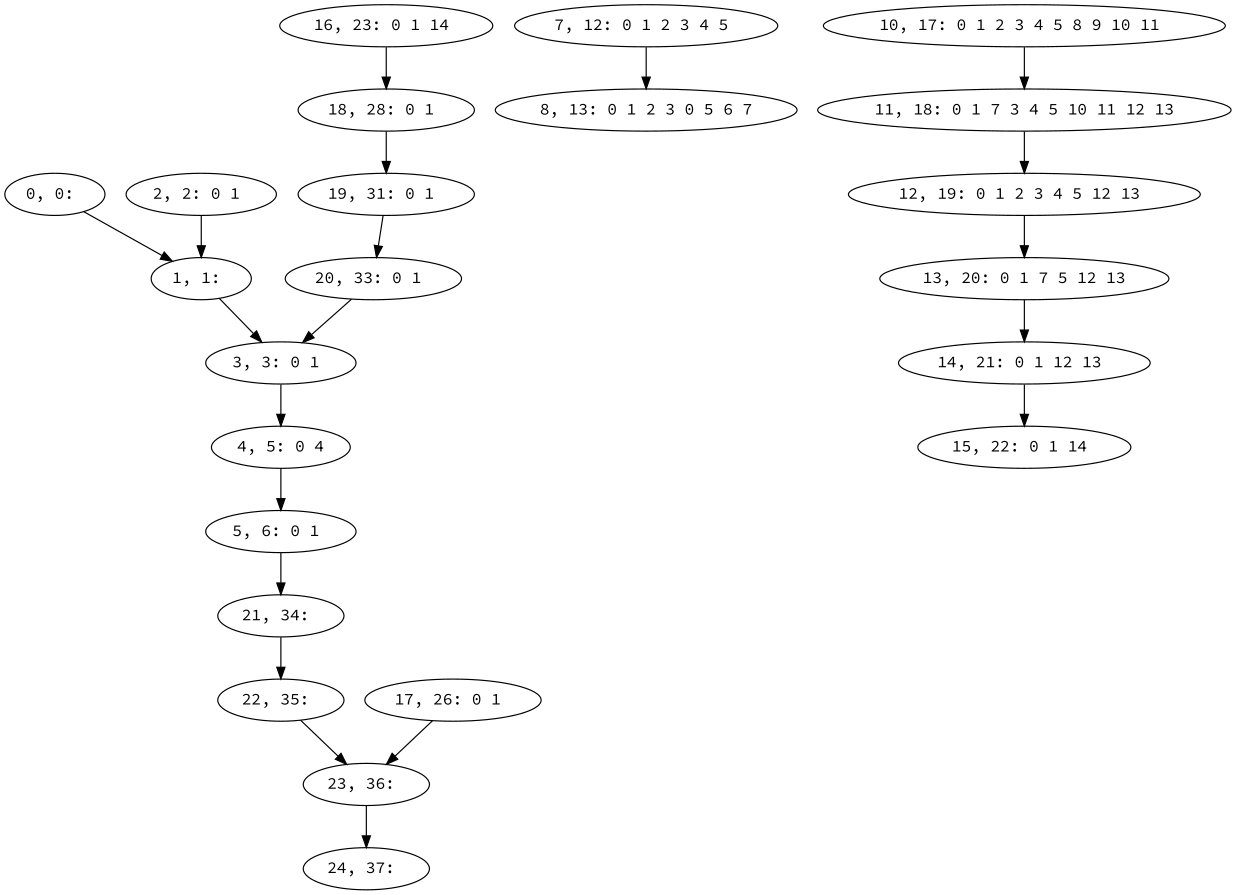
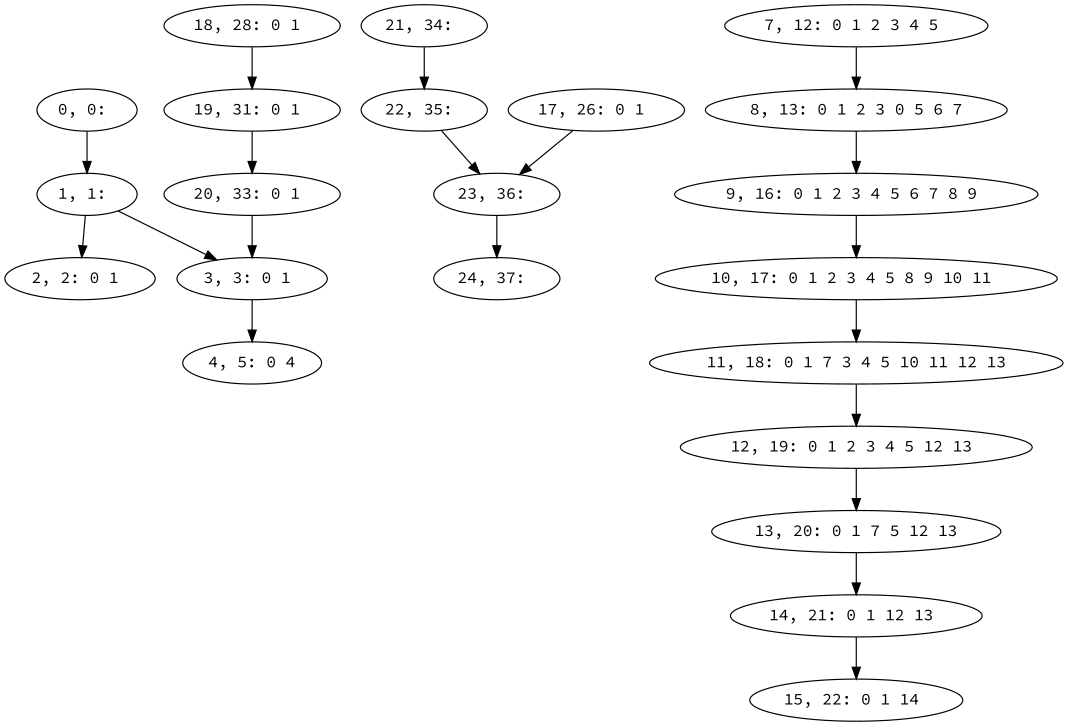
node "16, 23: 0 1 14": removed
node "9, 16: 0 1 2 3 4 5 6 7 8 9": added
edge "2, 2: 0 1" -> "1, 1:": reversed
node "5, 6: 0 1": removed
